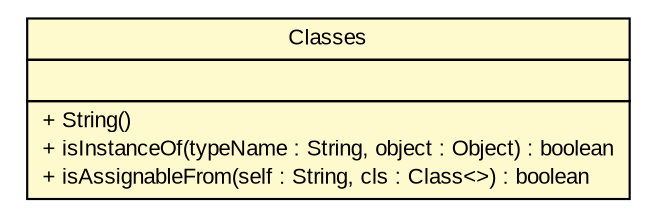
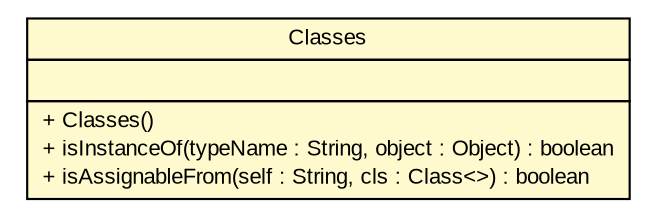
node "Classes": text "+ String()" -> "+ Classes()"
